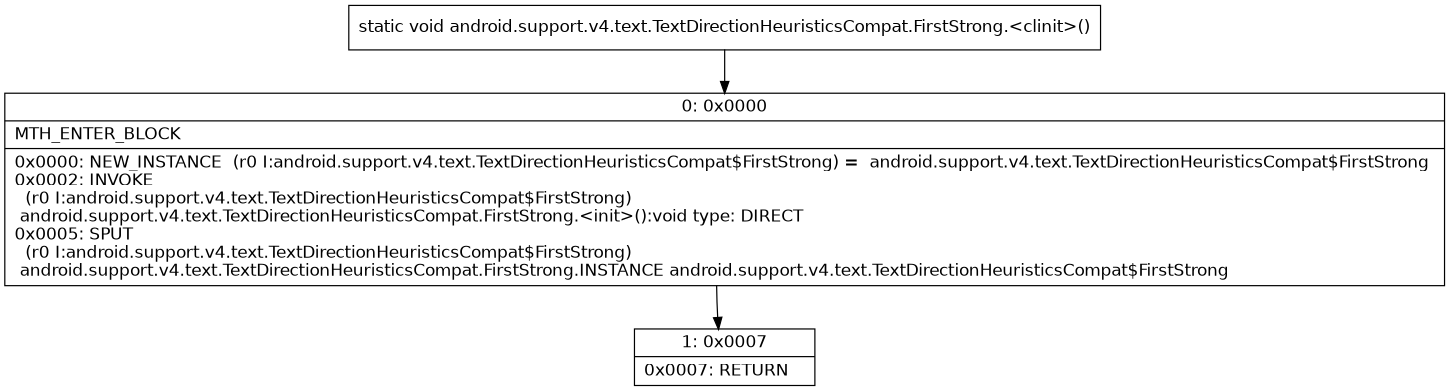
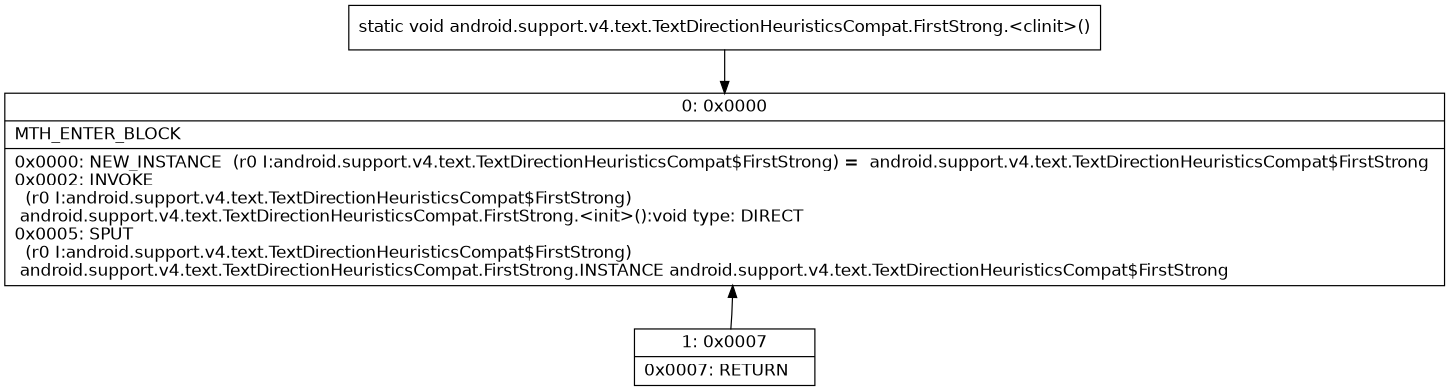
edge "0: 0x0000" -> "1: 0x0007": reversed
